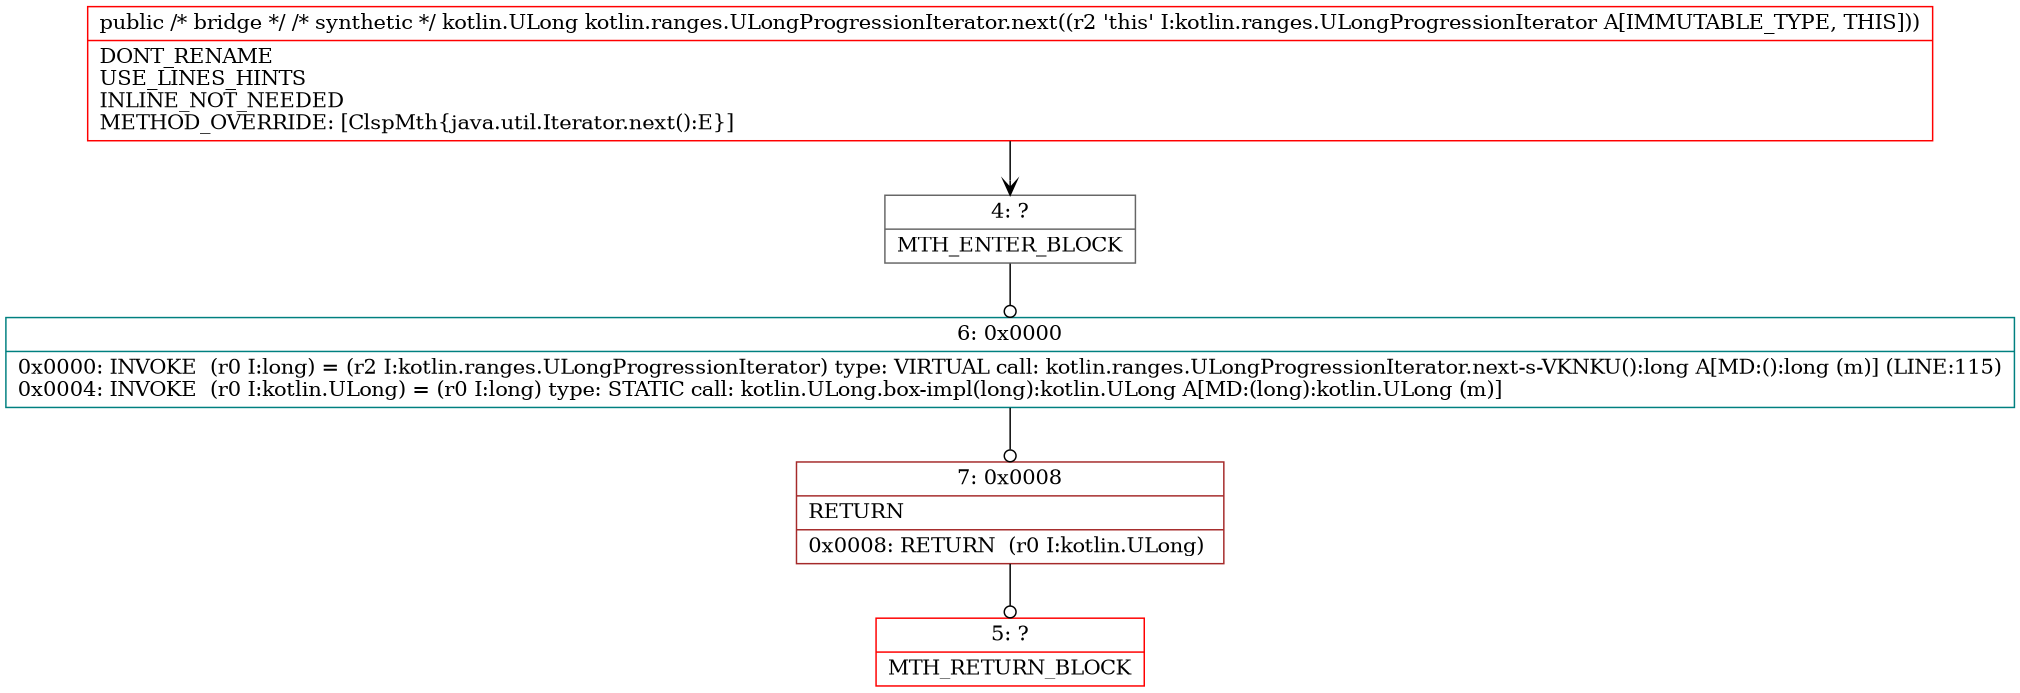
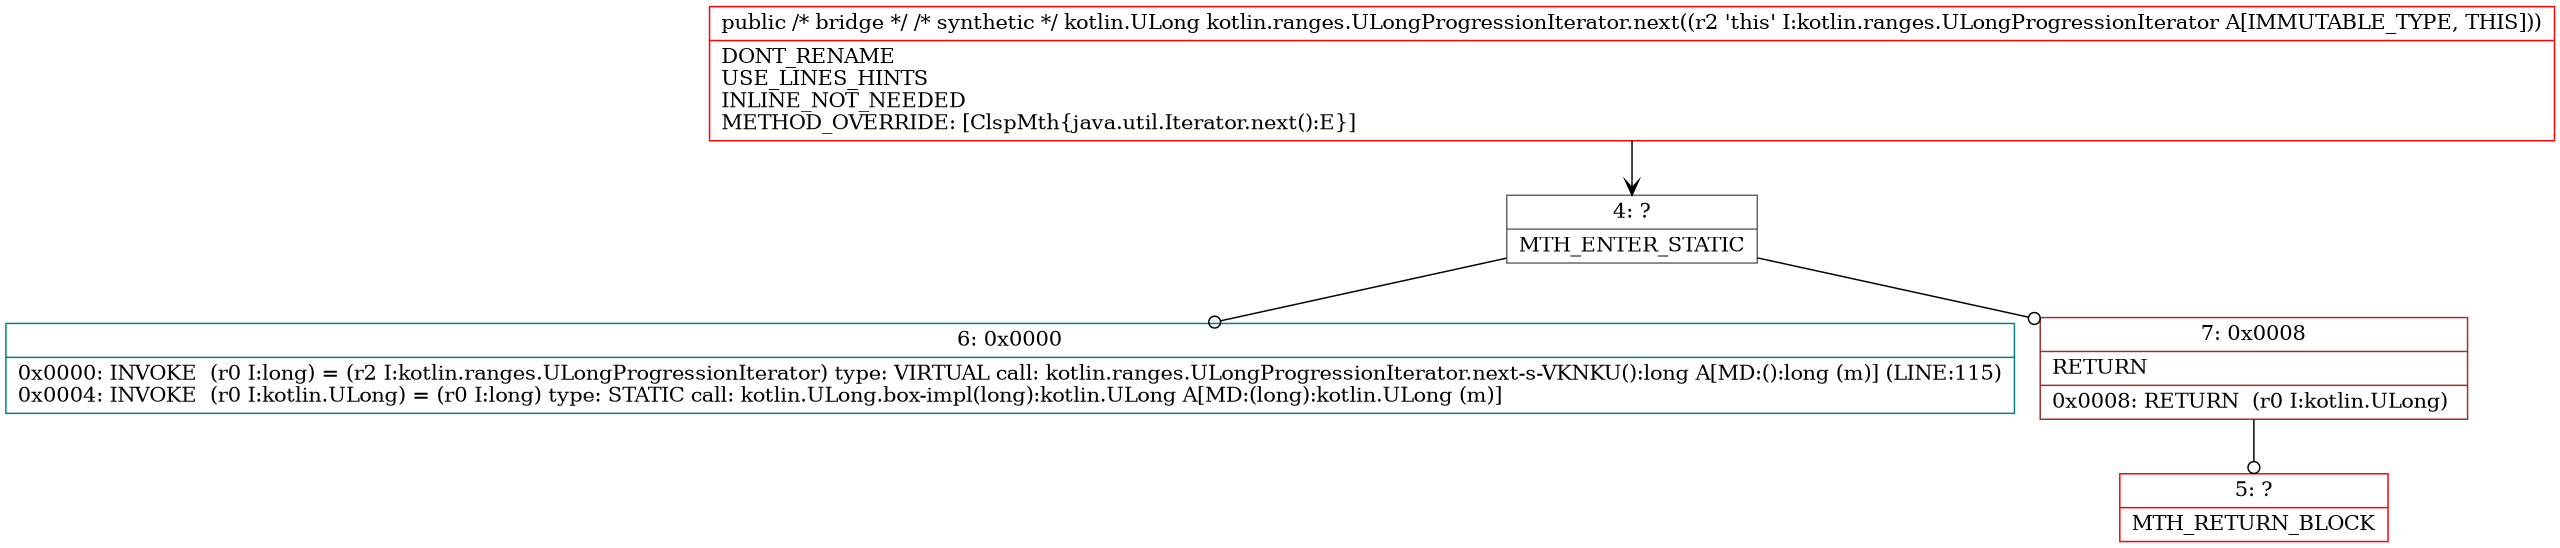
node "4: ?": text "MTH_ENTER_BLOCK" -> "MTH_ENTER_STATIC"
edge "6: 0x0000" -> "7: 0x0008": now "4: ?" -> "7: 0x0008"
